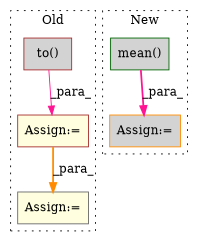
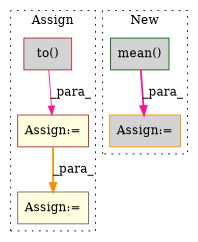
cluster "Old": label "Old" -> "Assign"
